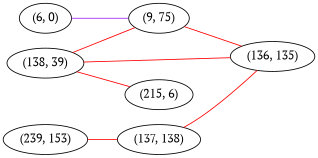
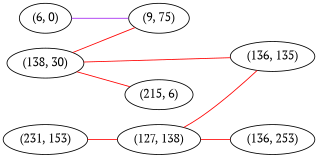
edge "(9, 75)" -- "(136, 135)": removed
node "(138, 39)": label "(138, 39)" -> "(138, 30)"
node "(239, 153)": label "(239, 153)" -> "(231, 153)"
node "(137, 138)": label "(137, 138)" -> "(127, 138)"
node "(136, 253)": added
